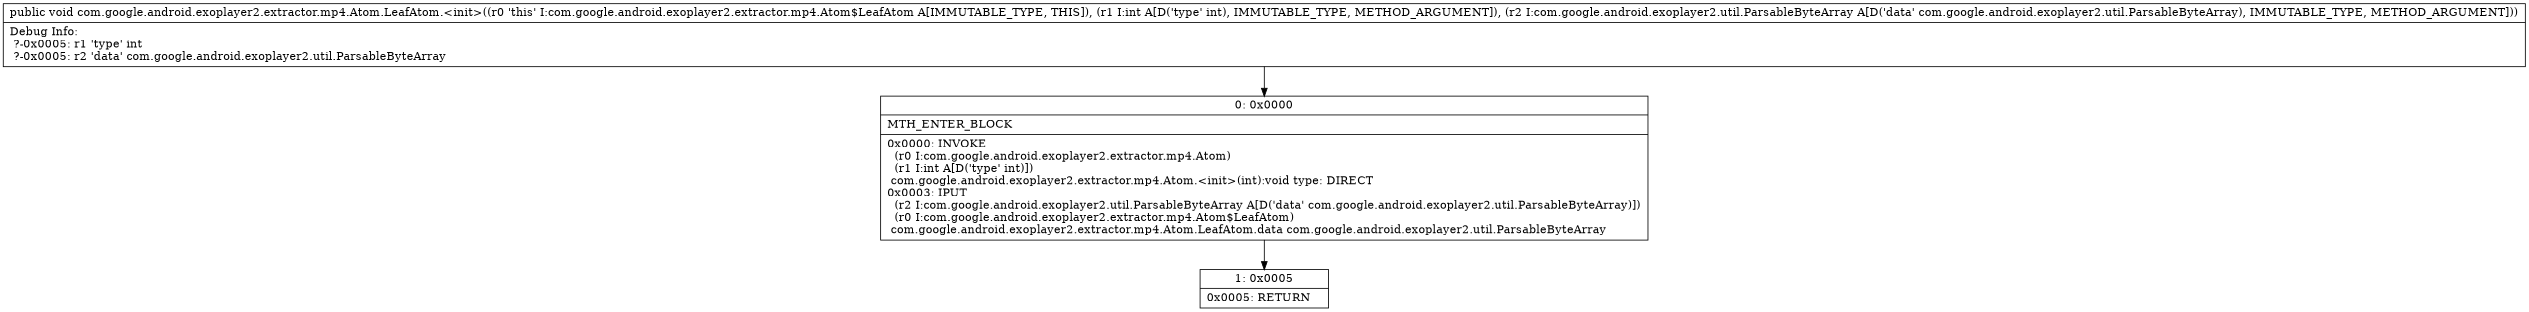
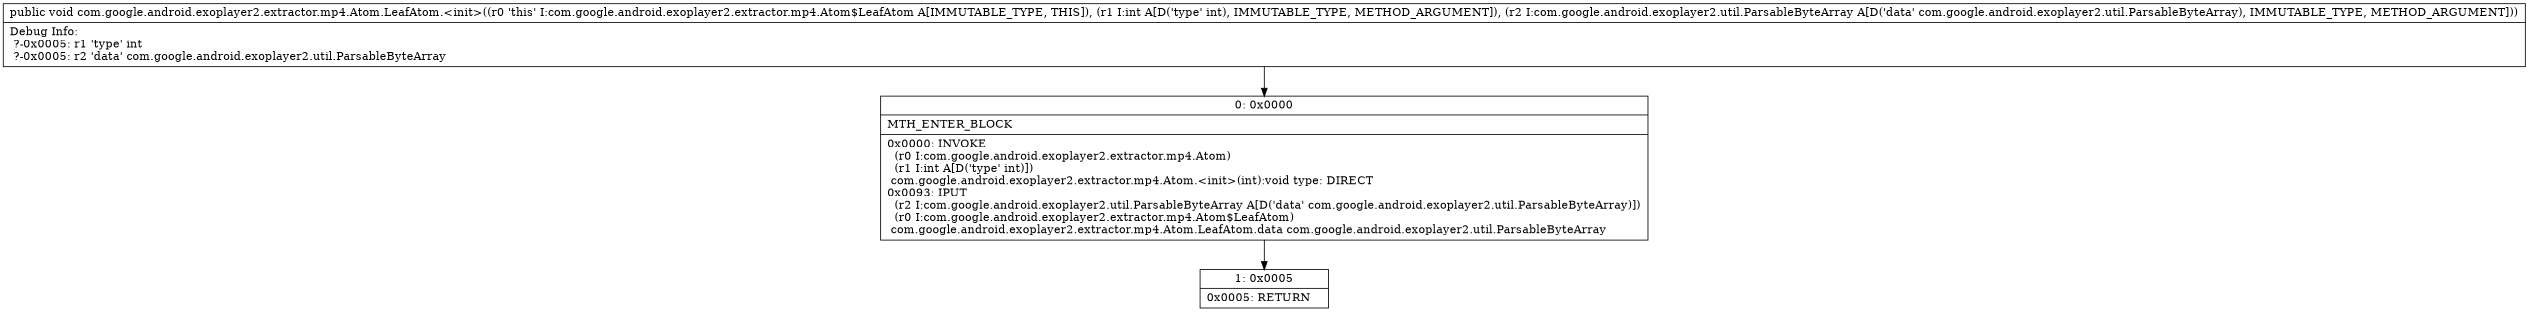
node "0: 0x0000": text "0x0003: IPUT" -> "0x0093: IPUT"
